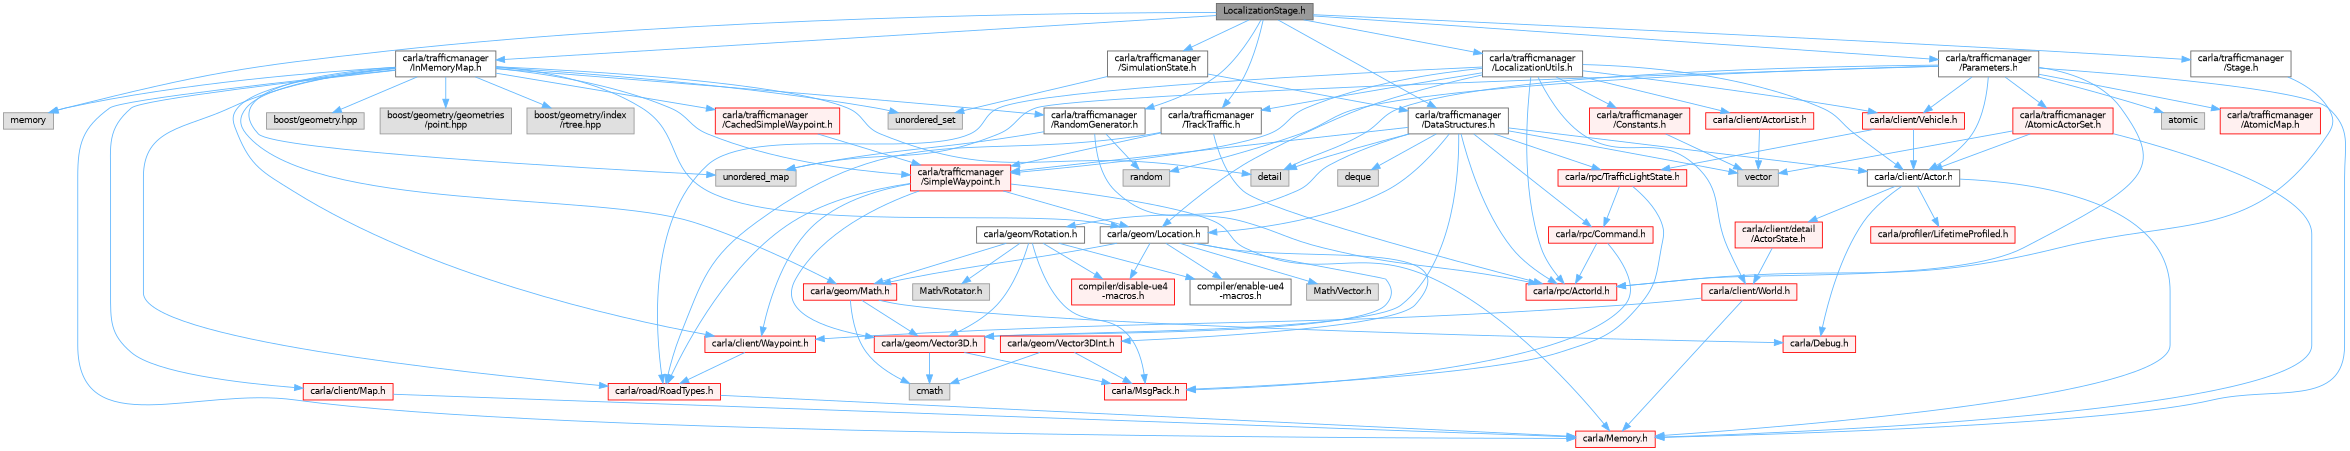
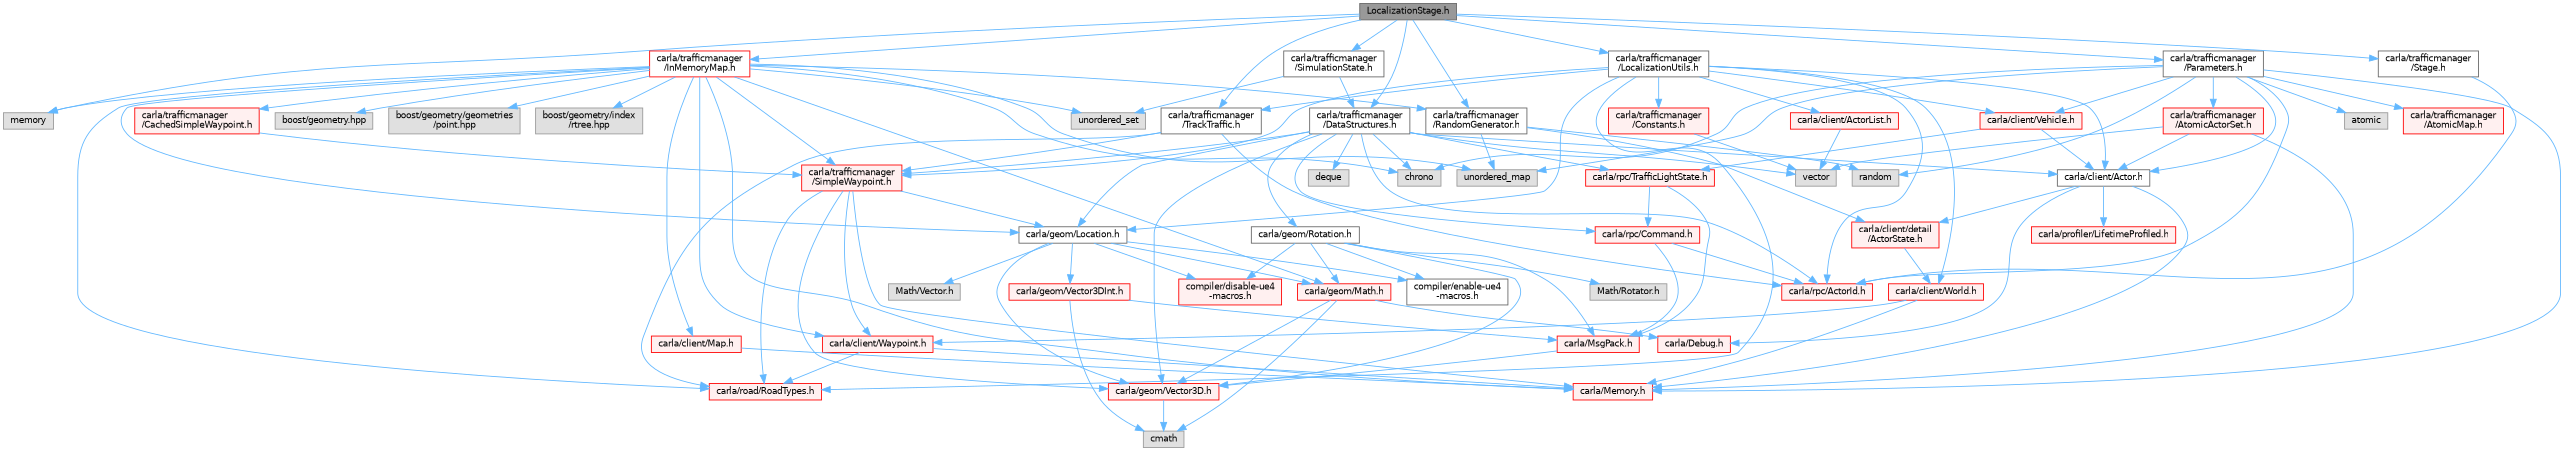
node "carla/trafficmanager /InMemoryMap.h": color grey40 -> red
node "detail": label "detail" -> "chrono"
edge "carla/trafficmanager /RandomGenerator.h" -> "carla/rpc/ActorId.h": now "carla/trafficmanager /RandomGenerator.h" -> "carla/client/detail /ActorState.h"
edge "carla/geom/Vector3D.h" -> "carla/MsgPack.h": reversed
edge "carla/road/RoadTypes.h" -> "carla/Memory.h": now "carla/client/Waypoint.h" -> "carla/Memory.h"
